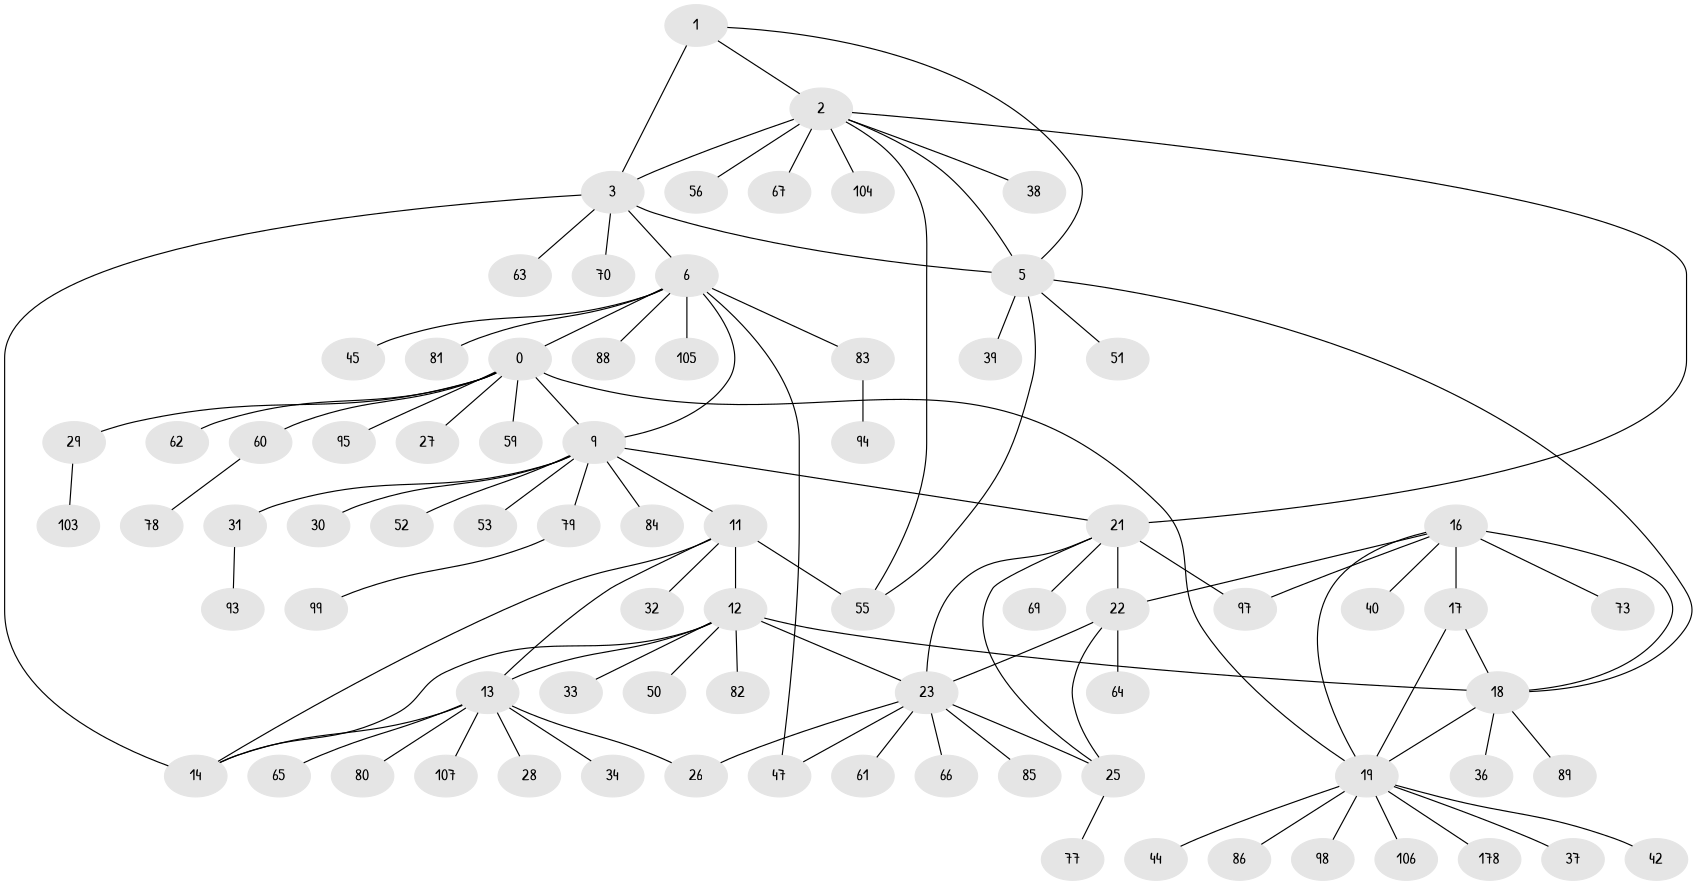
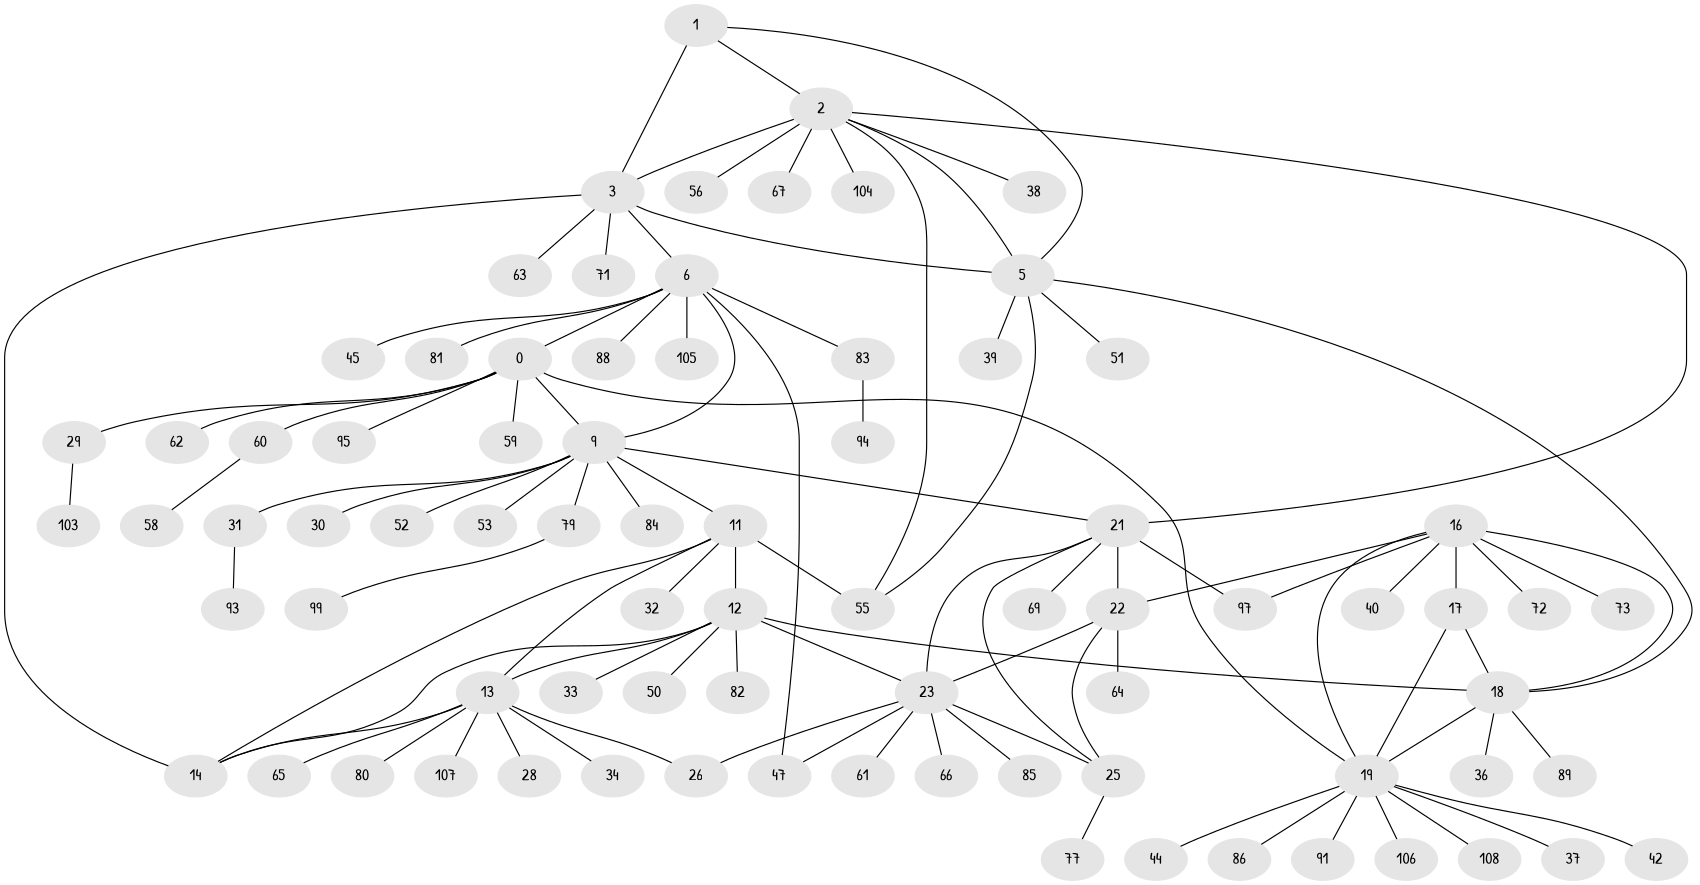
node "70": label "70" -> "71"
node "27": removed
node "78": label "78" -> "58"
node "72": added
node "98": label "98" -> "91"
node "178": label "178" -> "108"
